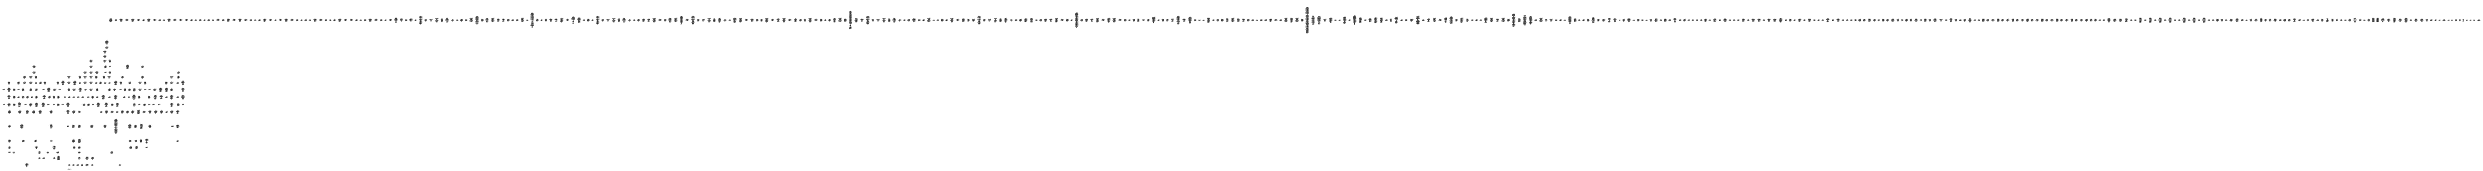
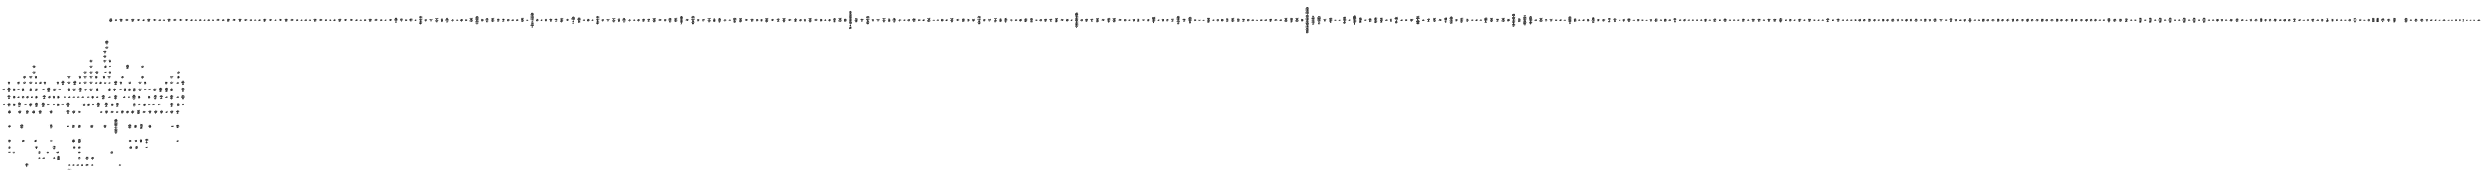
node "# 0x2b97 JUMPDEST PUSHX Data PUSHX ArithData ADD MSTORE JUMP": removed
